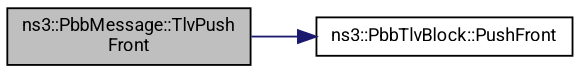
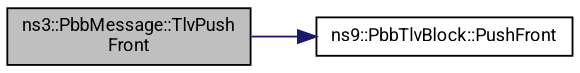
node "ns3::PbbTlvBlock::PushFront": label "ns3::PbbTlvBlock::PushFront" -> "ns9::PbbTlvBlock::PushFront"
